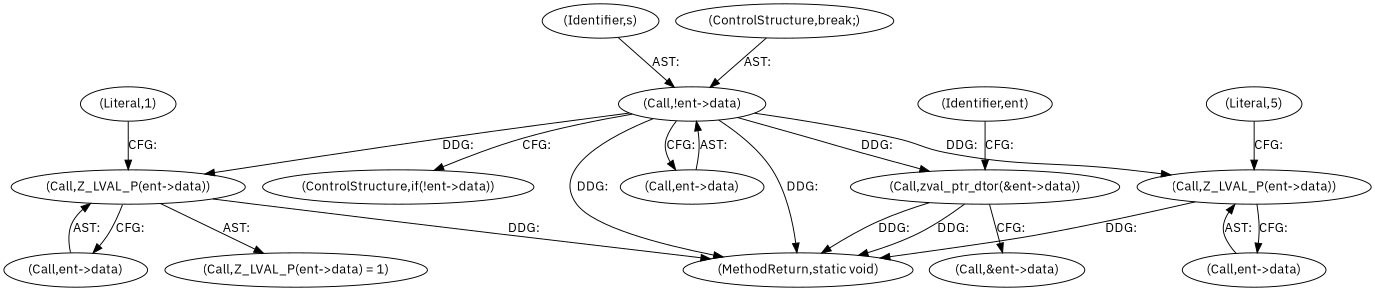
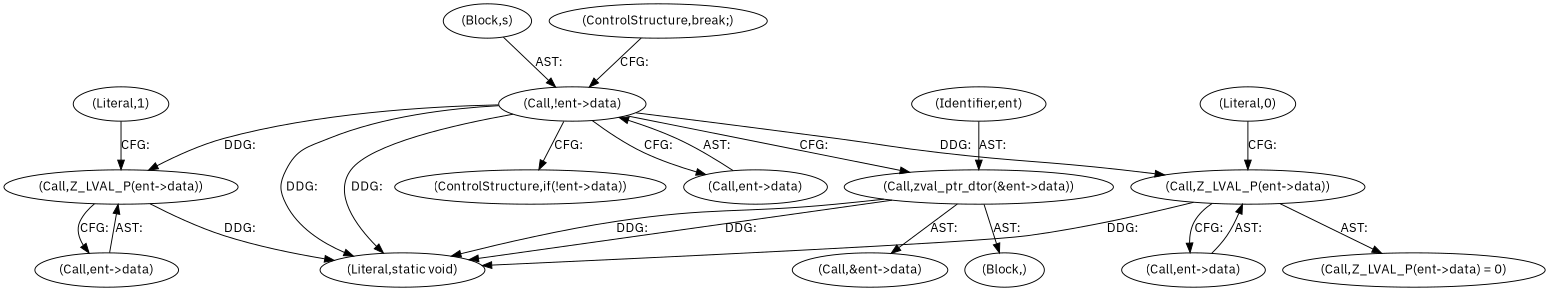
node "(Identifier,s)": label "(Identifier,s)" -> "(Block,s)"
edge "(ControlStructure,break;)" -> "(Call,!ent->data)": label "AST: " -> "CFG: "
node "(Literal,5)": label "(Literal,5)" -> "(Literal,0)"
edge "(Call,!ent->data)" -> "(Call,zval_ptr_dtor(&ent->data))": label "DDG: " -> "CFG: "
edge "(Identifier,ent)" -> "(Call,zval_ptr_dtor(&ent->data))": label "CFG: " -> "AST: "
edge "(Call,zval_ptr_dtor(&ent->data))" -> "(Call,&ent->data)": label "CFG: " -> "AST: "
node "(Call,Z_LVAL_P(ent->data) = 1)": removed
node "(MethodReturn,static void)": label "(MethodReturn,static void)" -> "(Literal,static void)"
node "(Block,)": added
node "(Call,Z_LVAL_P(ent->data) = 0)": added
